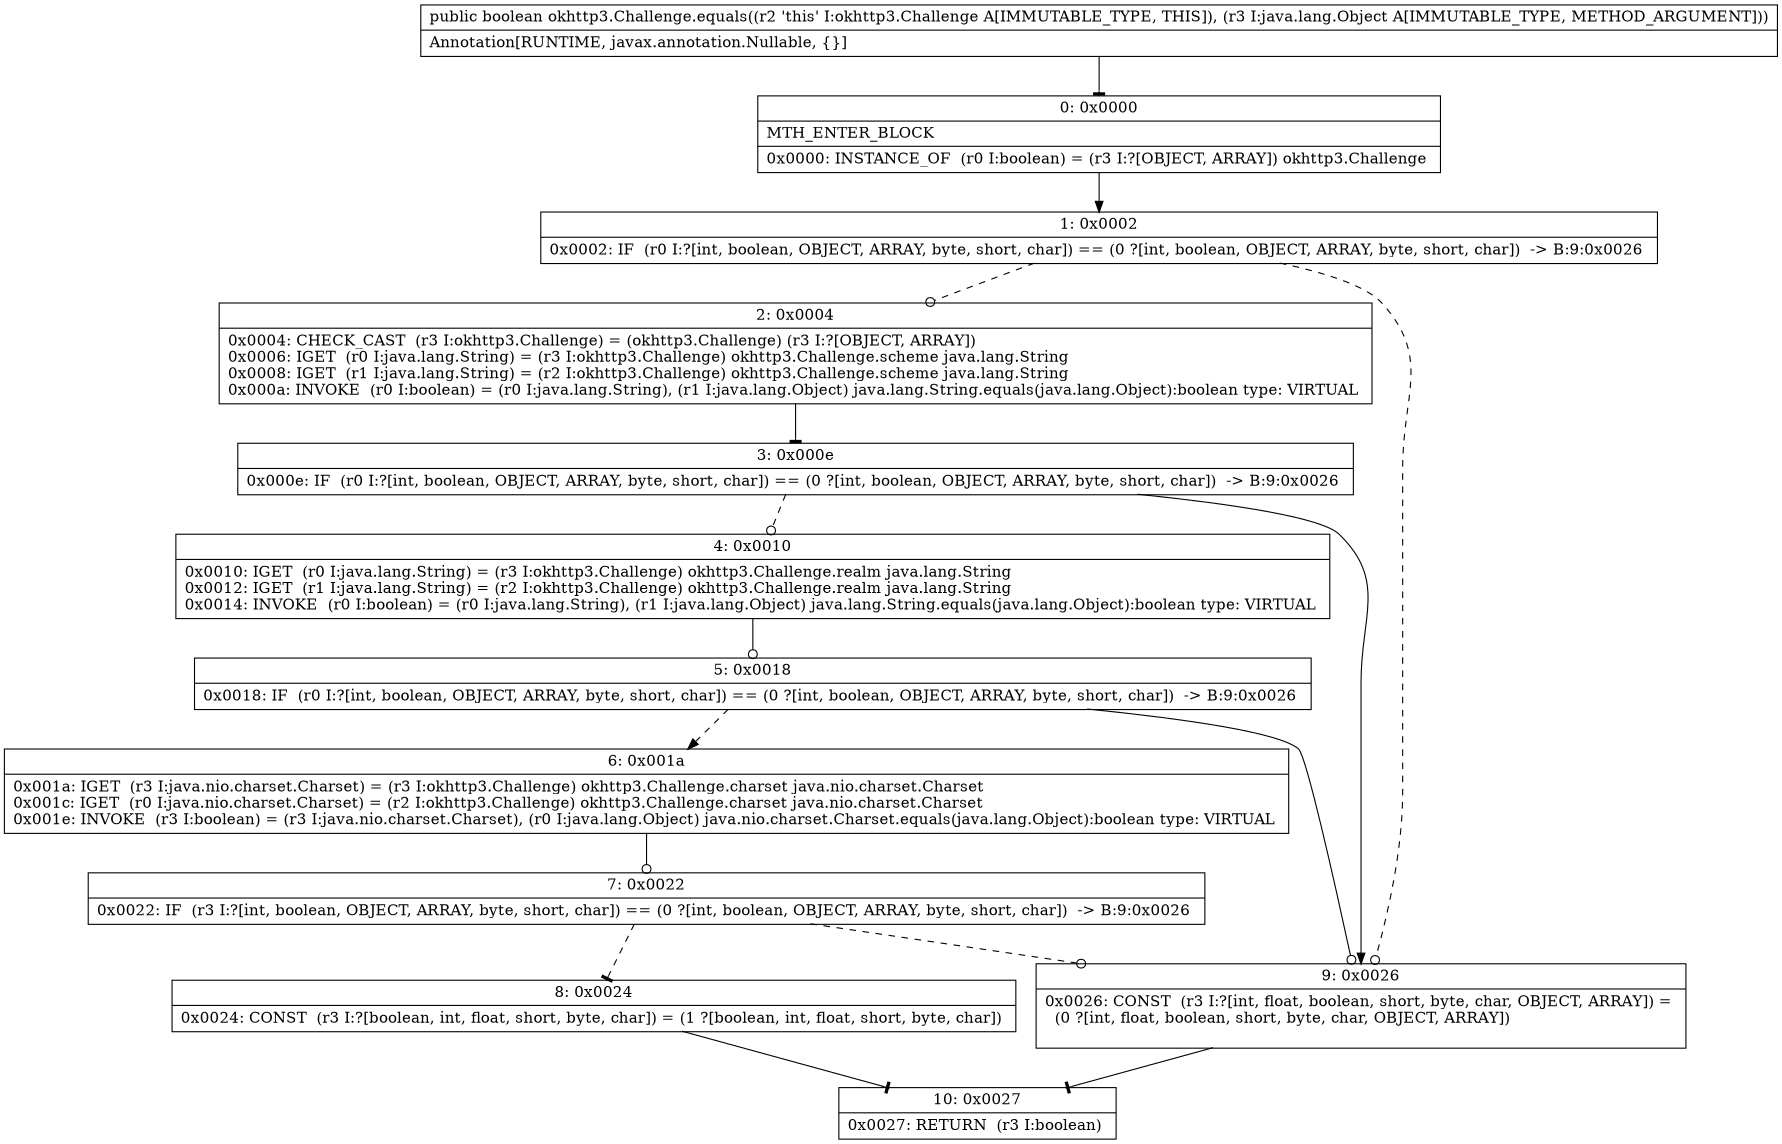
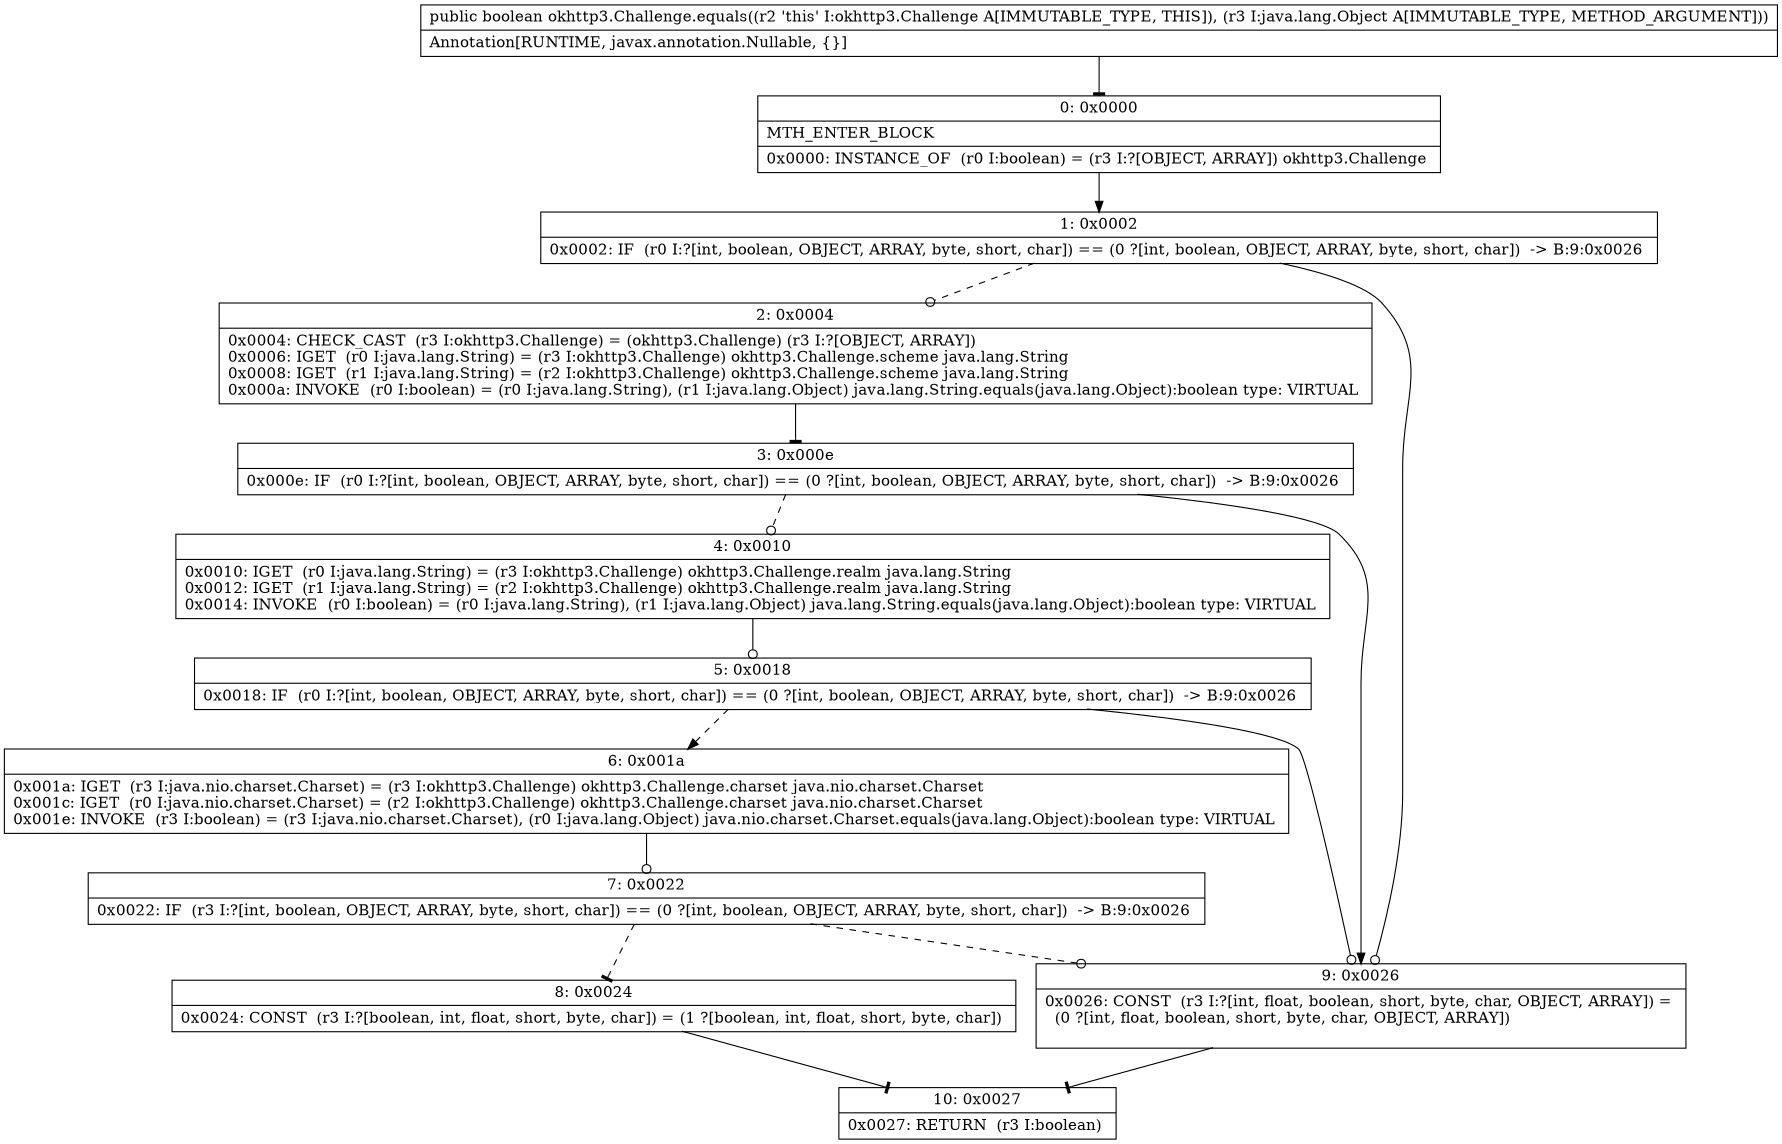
edge "1: 0x0002" -> "9: 0x0026": style dashed -> solid
